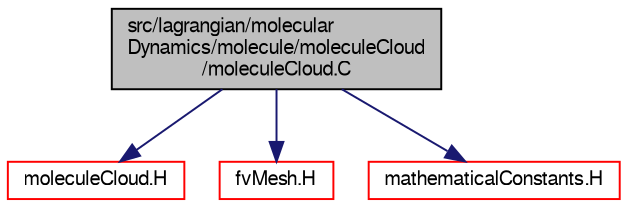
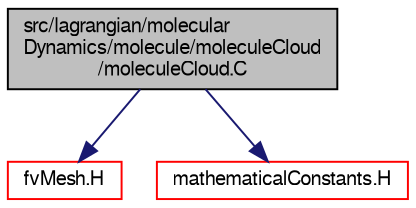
node "moleculeCloud.H": removed
